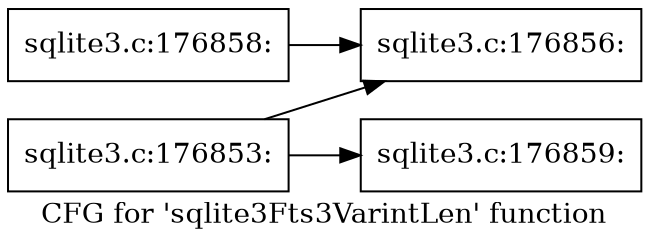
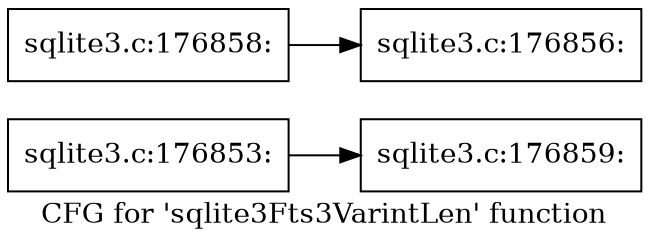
edge "sqlite3.c:176853:" -> "sqlite3.c:176856:": removed
